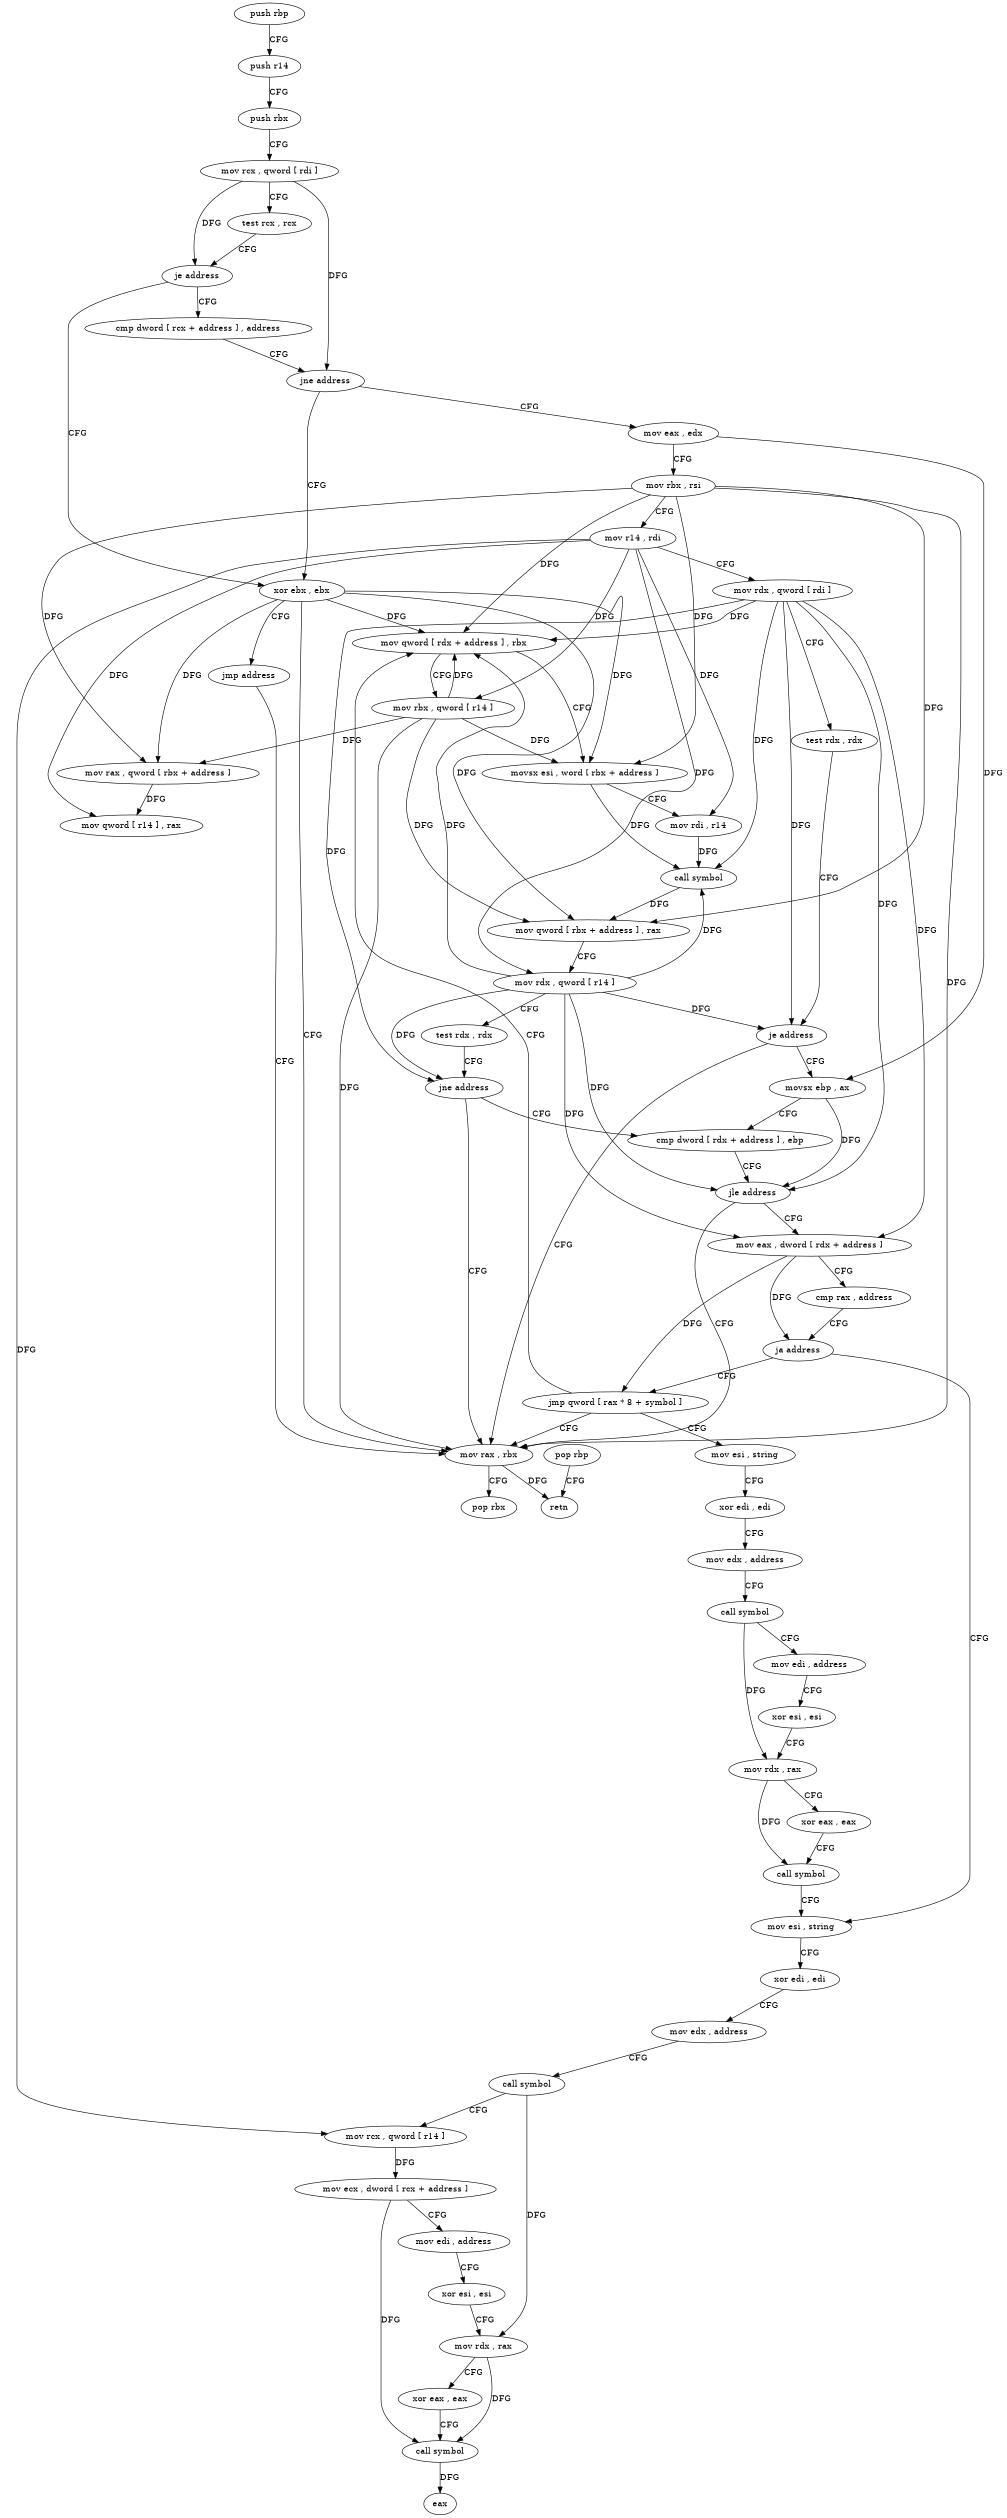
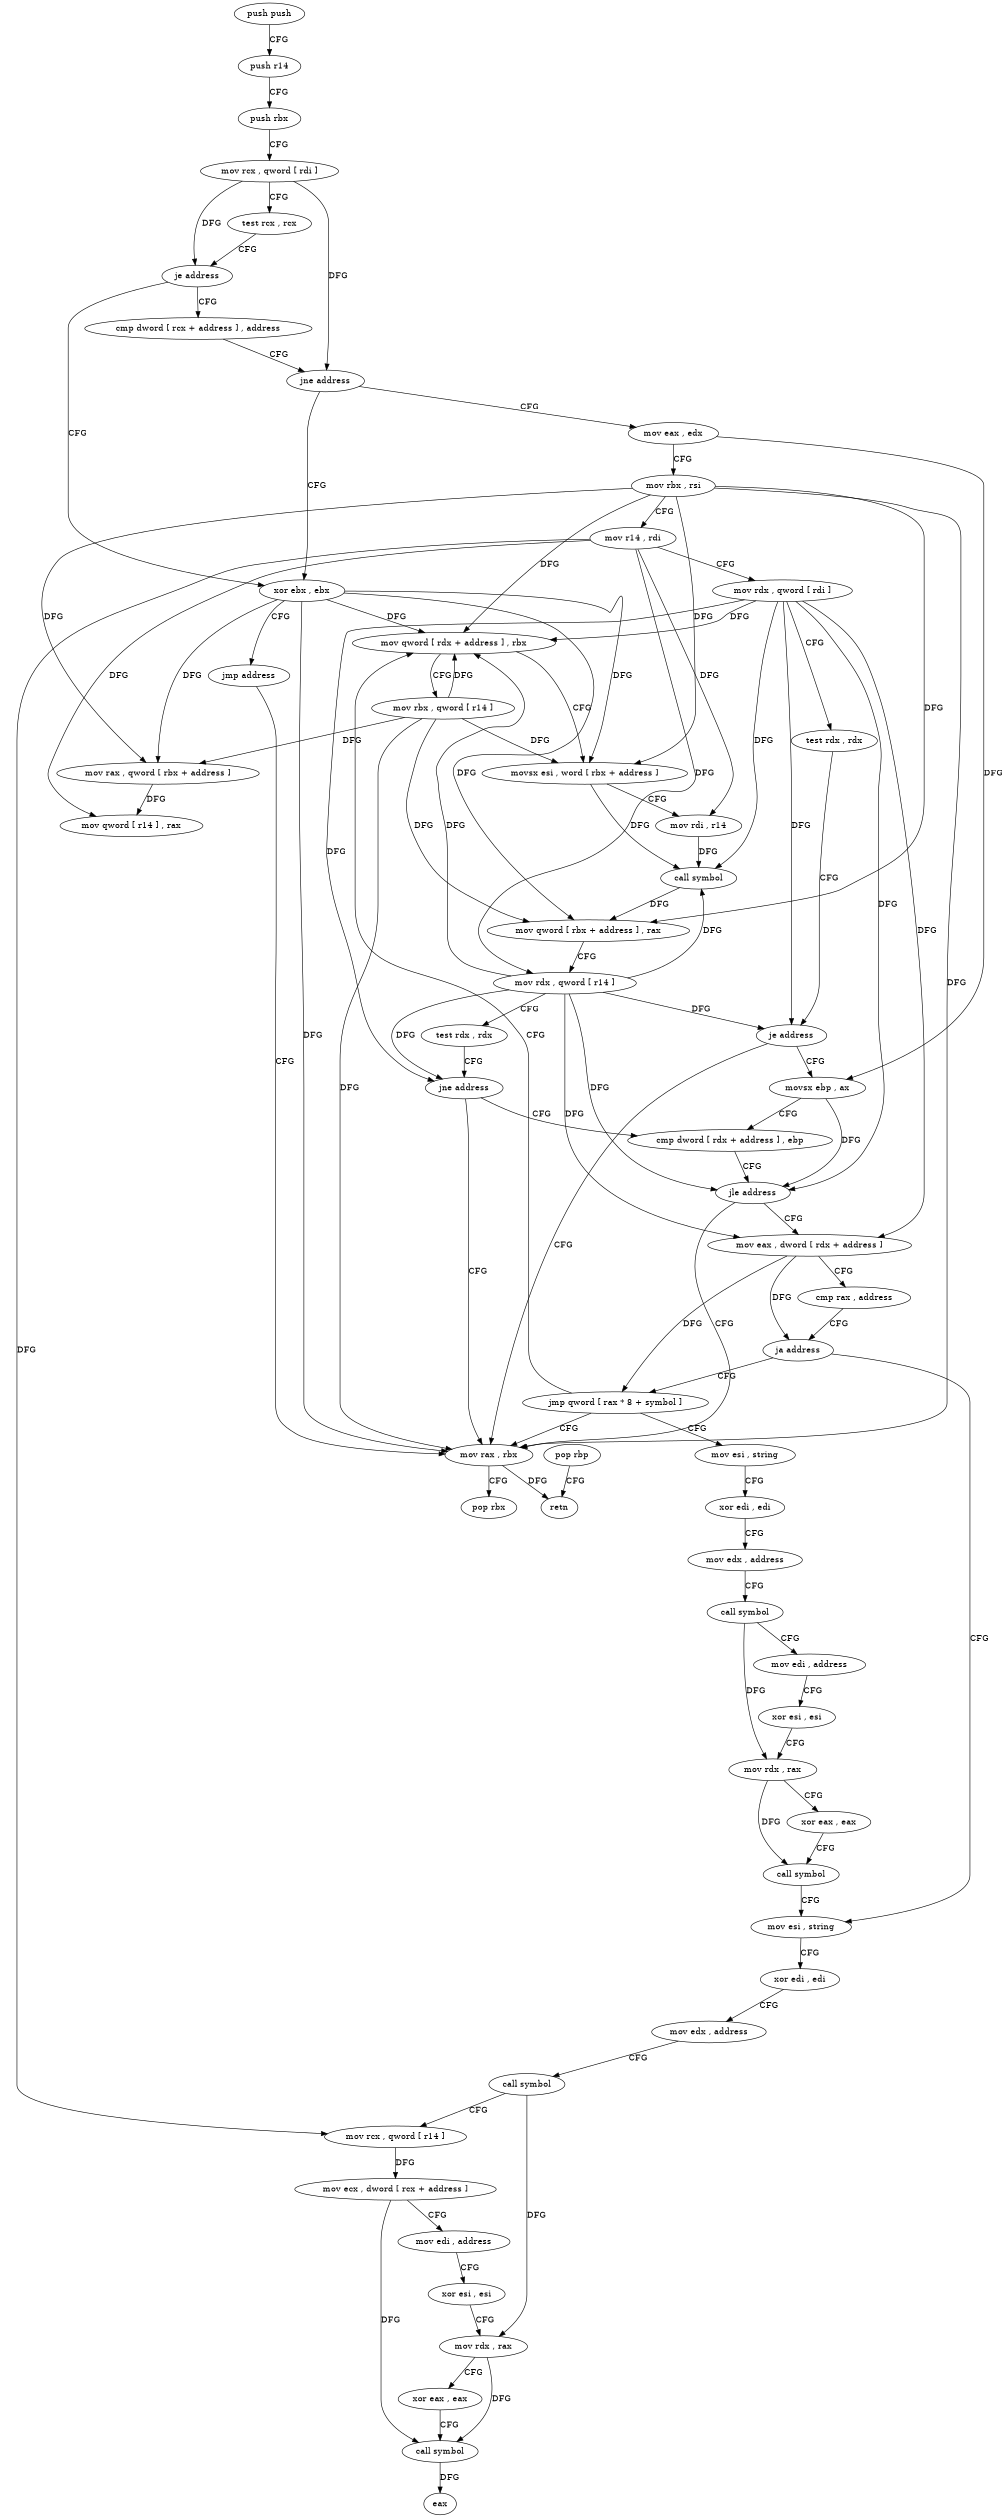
node "push rbp": label "push rbp" -> "push push"
edge "mov r14 , rdi" -> "mov rbx , qword [ r14 ]": removed, label "DFG"
edge "xor ebx , ebx" -> "mov rax , rbx": label "CFG" -> "DFG"
